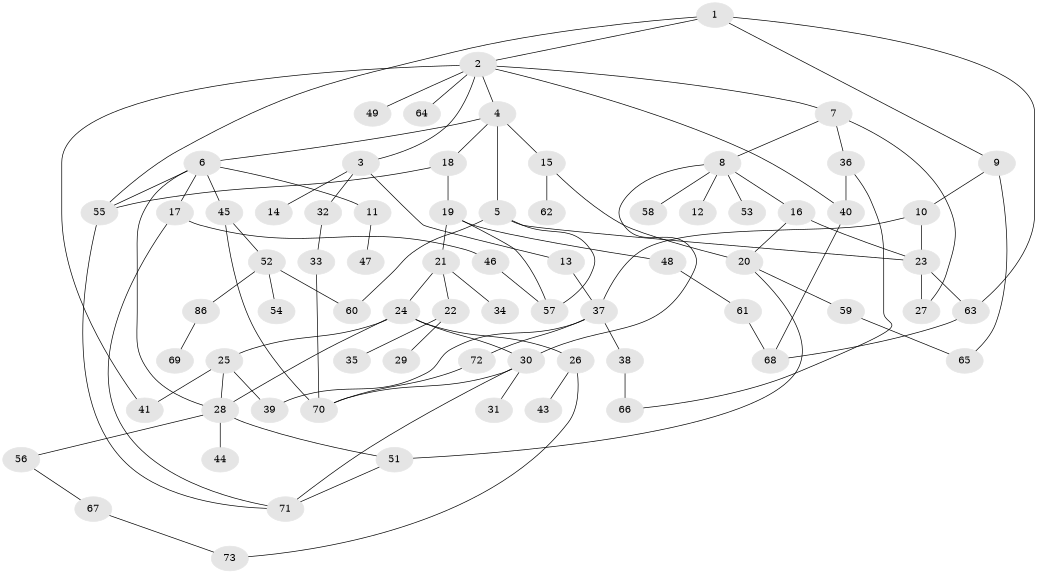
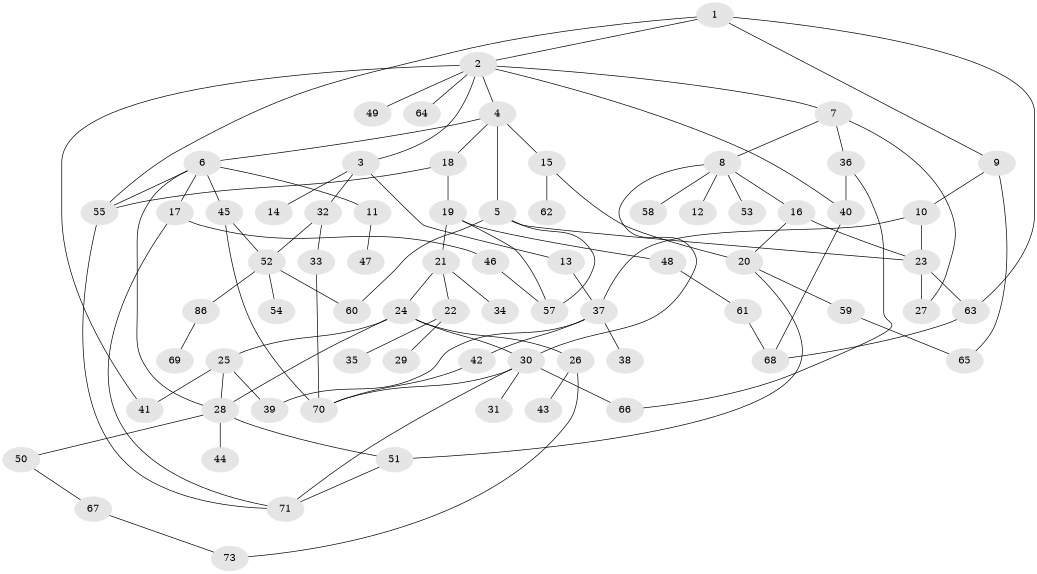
edge "32" -- "52": added
node "72": label "72" -> "42"
edge "38" -- "66": now "30" -- "66"
node "56": label "56" -> "50"
